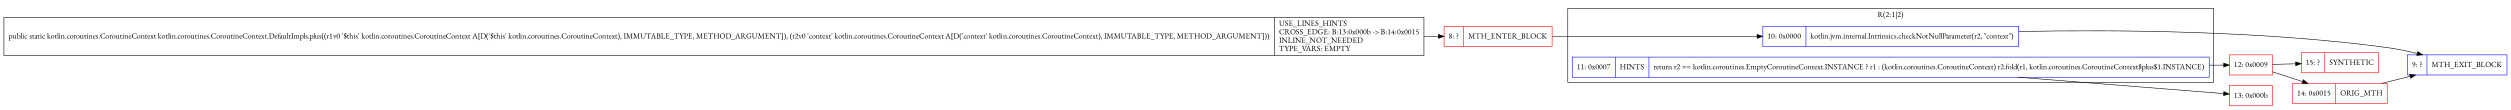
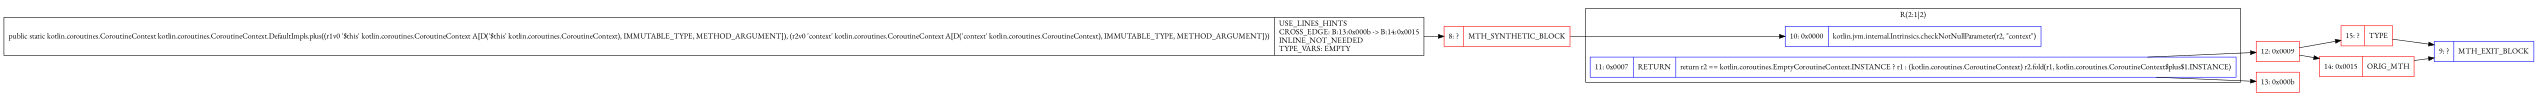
edge "10: 0x0000" -> "9: ?": now "15: ?" -> "9: ?"
node "8: ?": text "MTH_ENTER_BLOCK" -> "MTH_SYNTHETIC_BLOCK"
node "15: ?": text "SYNTHETIC" -> "TYPE"
node "11: 0x0007": text "HINTS" -> "RETURN"
